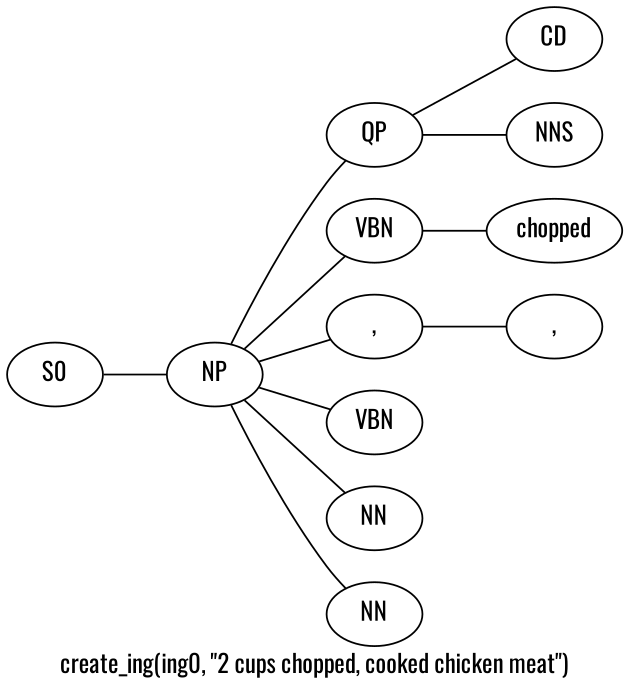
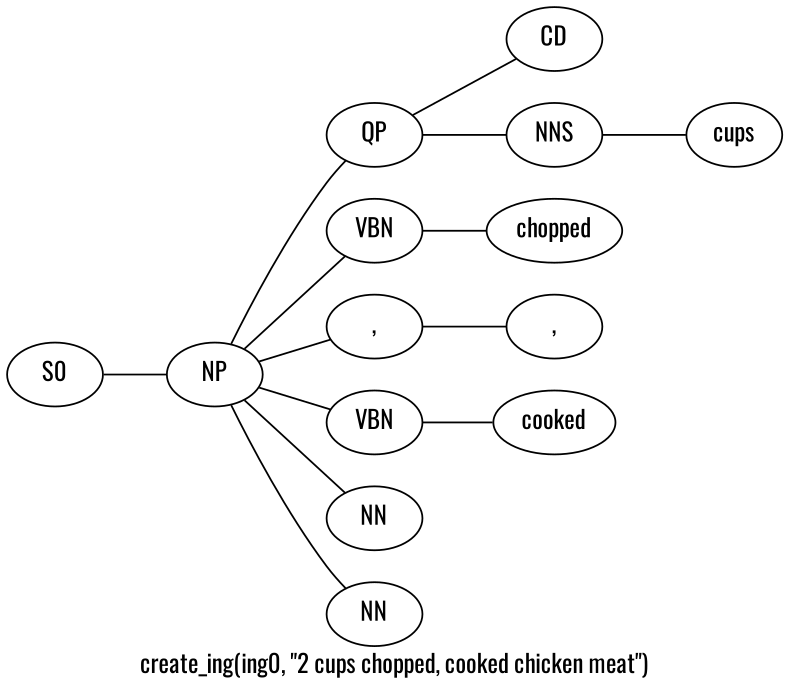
node "cups": added
node "cooked": added
